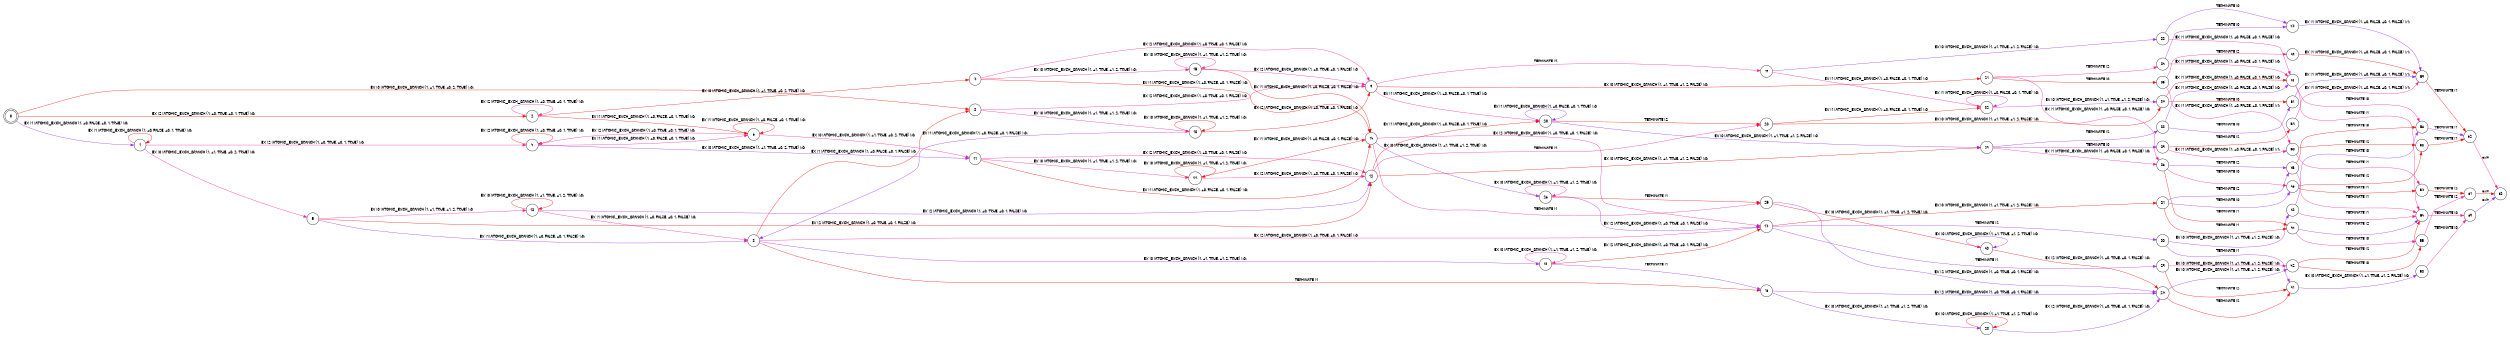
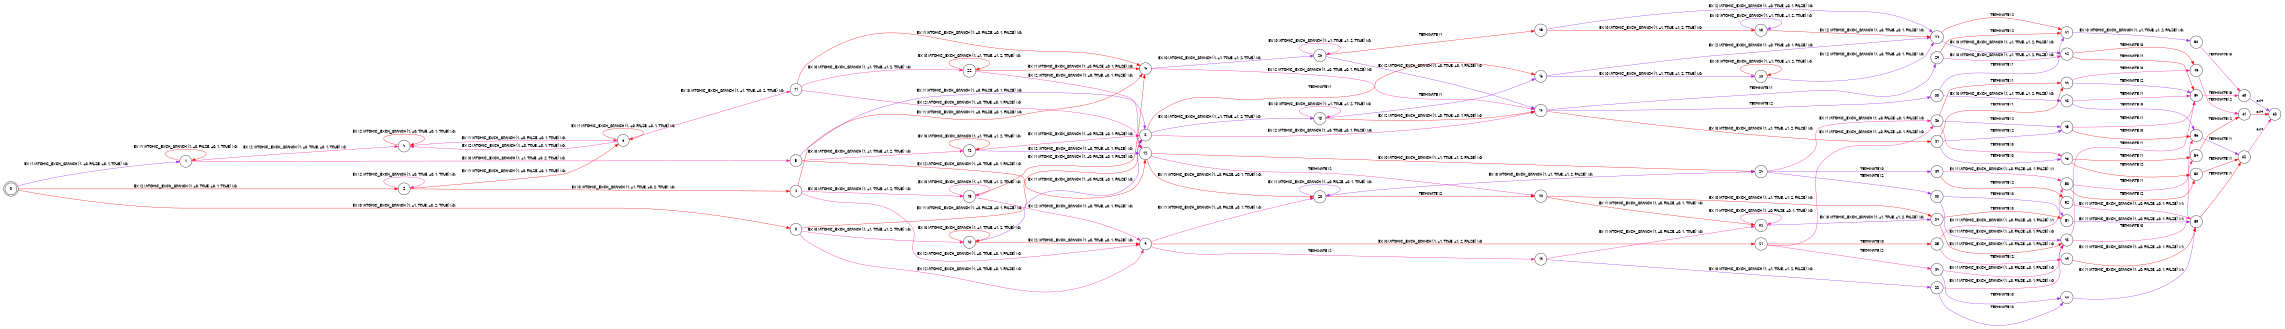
edge "4" -> "11": removed, label "EX !0 !ATOMIC_EXCH_BRANCH (1, +1, TRUE, +0, 2, TRUE) !:0:"
edge "8" -> "3": reversed
edge "14" -> "25": removed, label "TERMINATE !1"
node "69": label "69" -> "60"
node "55": label "55" -> "75"
